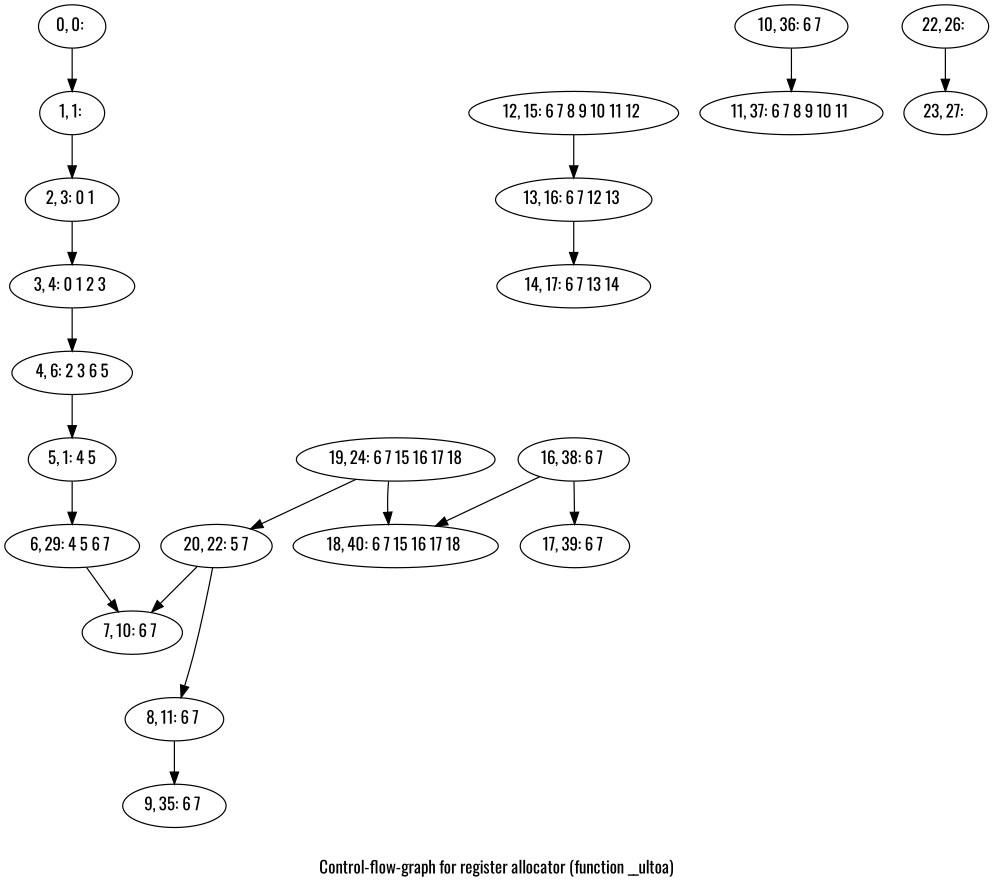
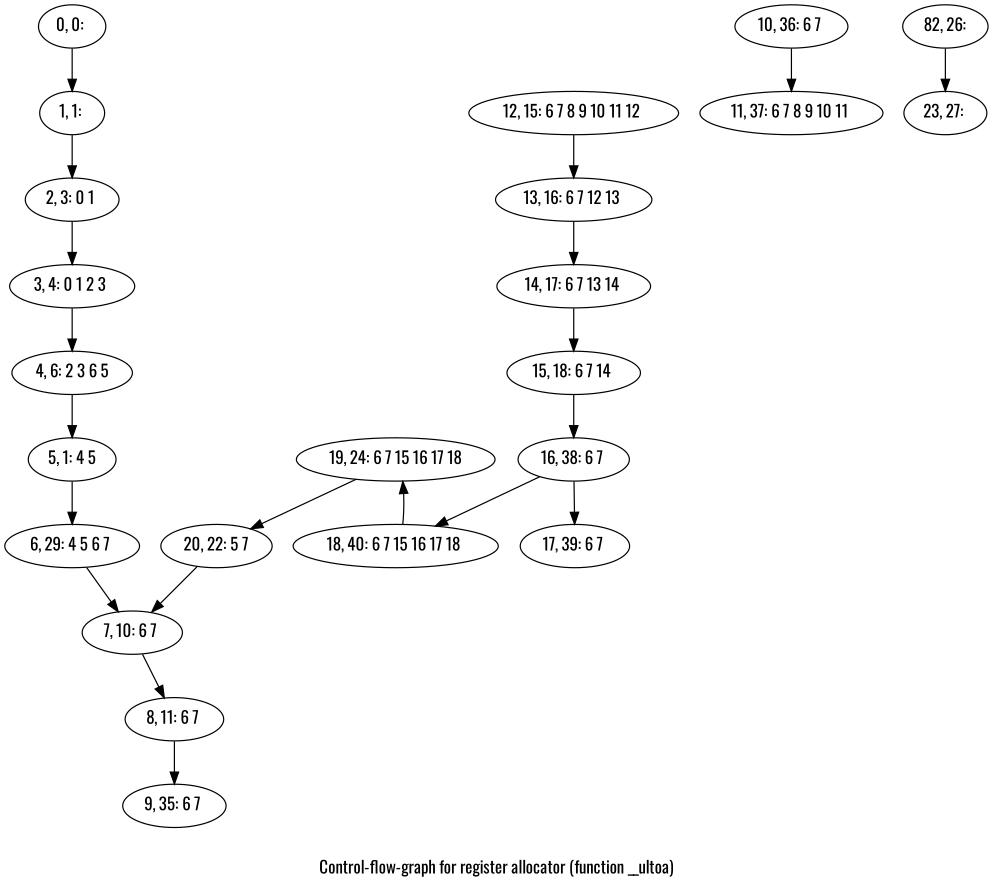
node "22, 26:": label "22, 26:" -> "82, 26:"
node "15, 18: 6 7 14": added
edge "19, 24: 6 7 15 16 17 18" -> "18, 40: 6 7 15 16 17 18": reversed
edge "20, 22: 5 7" -> "8, 11: 6 7": now "7, 10: 6 7" -> "8, 11: 6 7"
